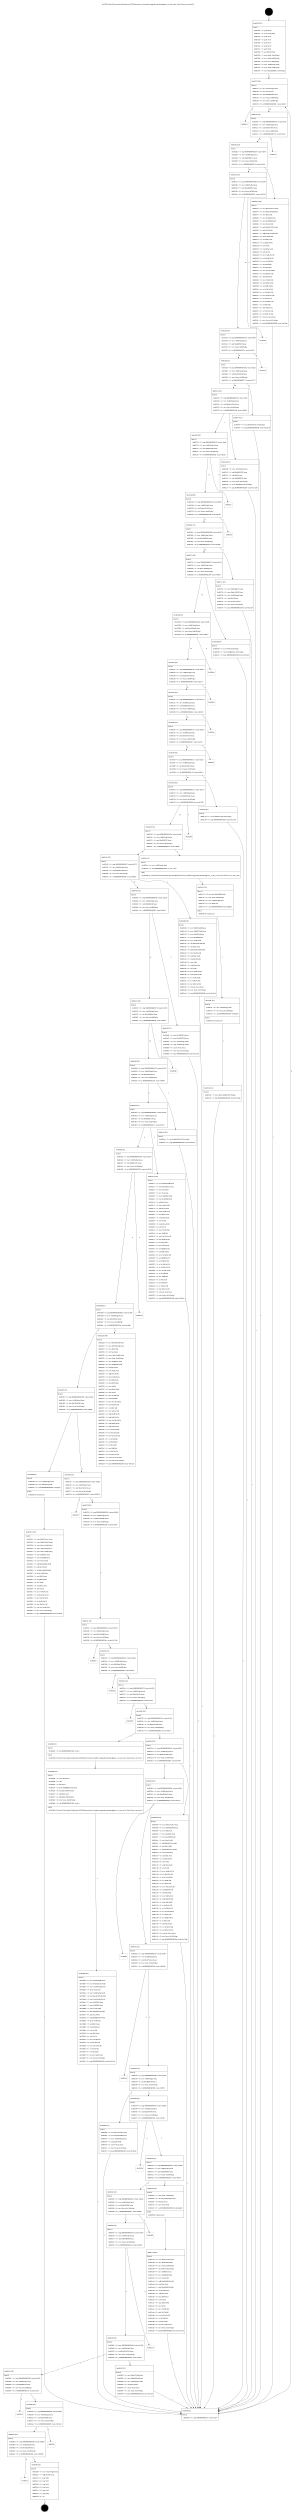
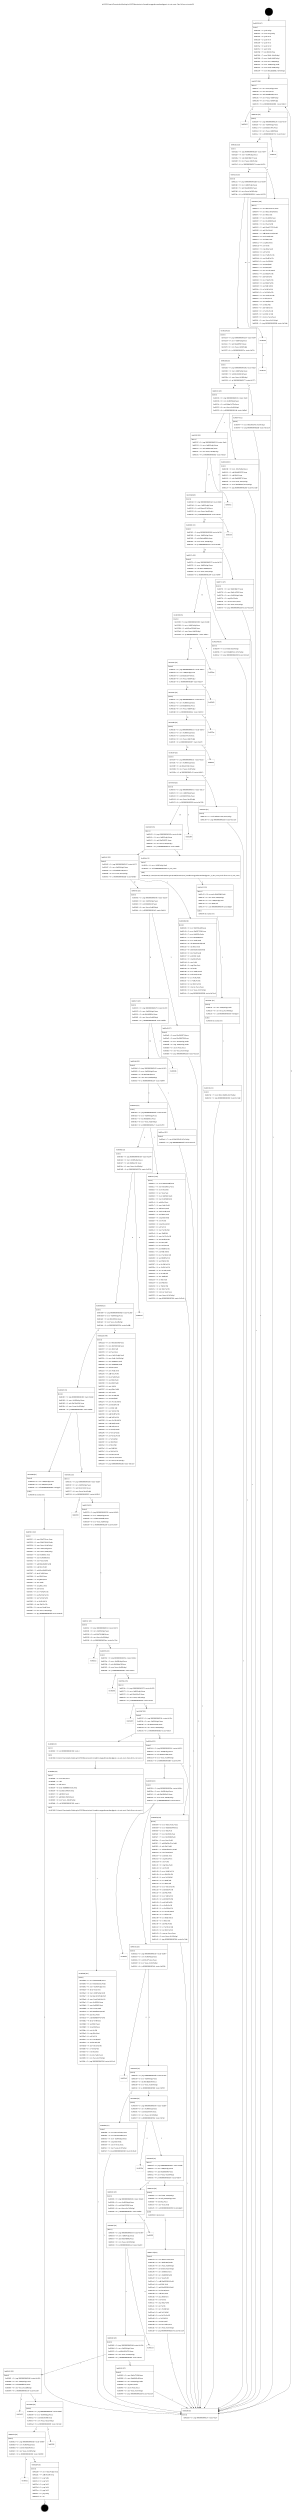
edge "0x4012e4 [25]" -> "0x4017cc": now "0x4023e5" -> "0x4017cc"
